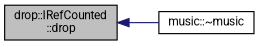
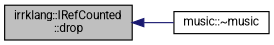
node "drop::IRefCounted ::drop": label "drop::IRefCounted ::drop" -> "irrklang::IRefCounted ::drop"
